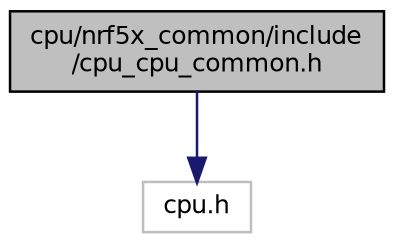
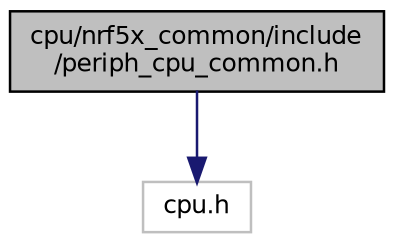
node "cpu/nrf5x_common/include /cpu_cpu_common.h": label "cpu/nrf5x_common/include /cpu_cpu_common.h" -> "cpu/nrf5x_common/include /periph_cpu_common.h"
